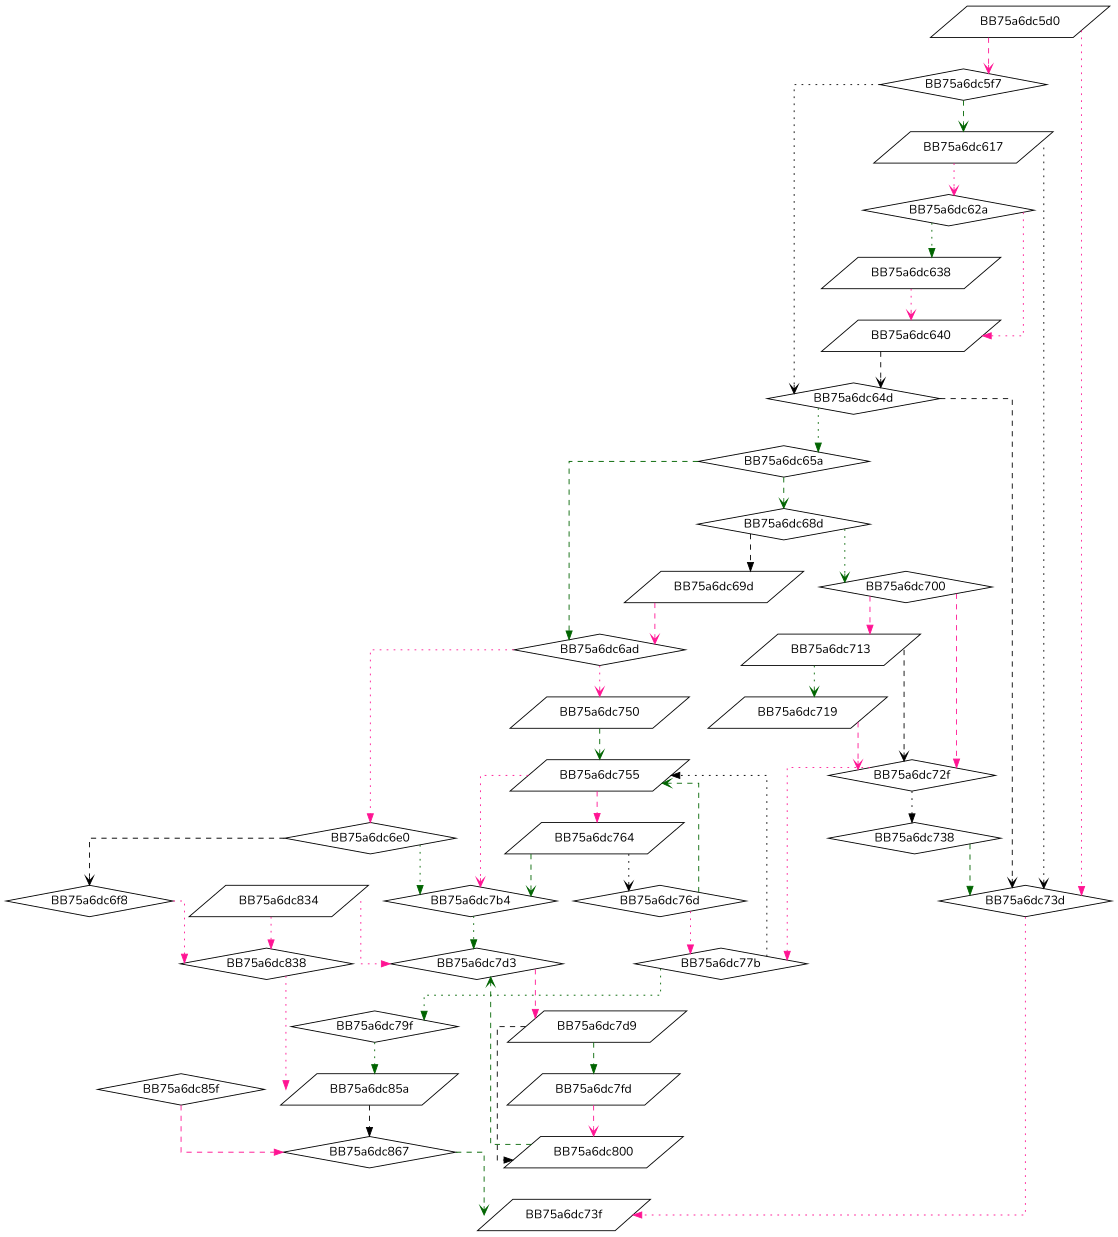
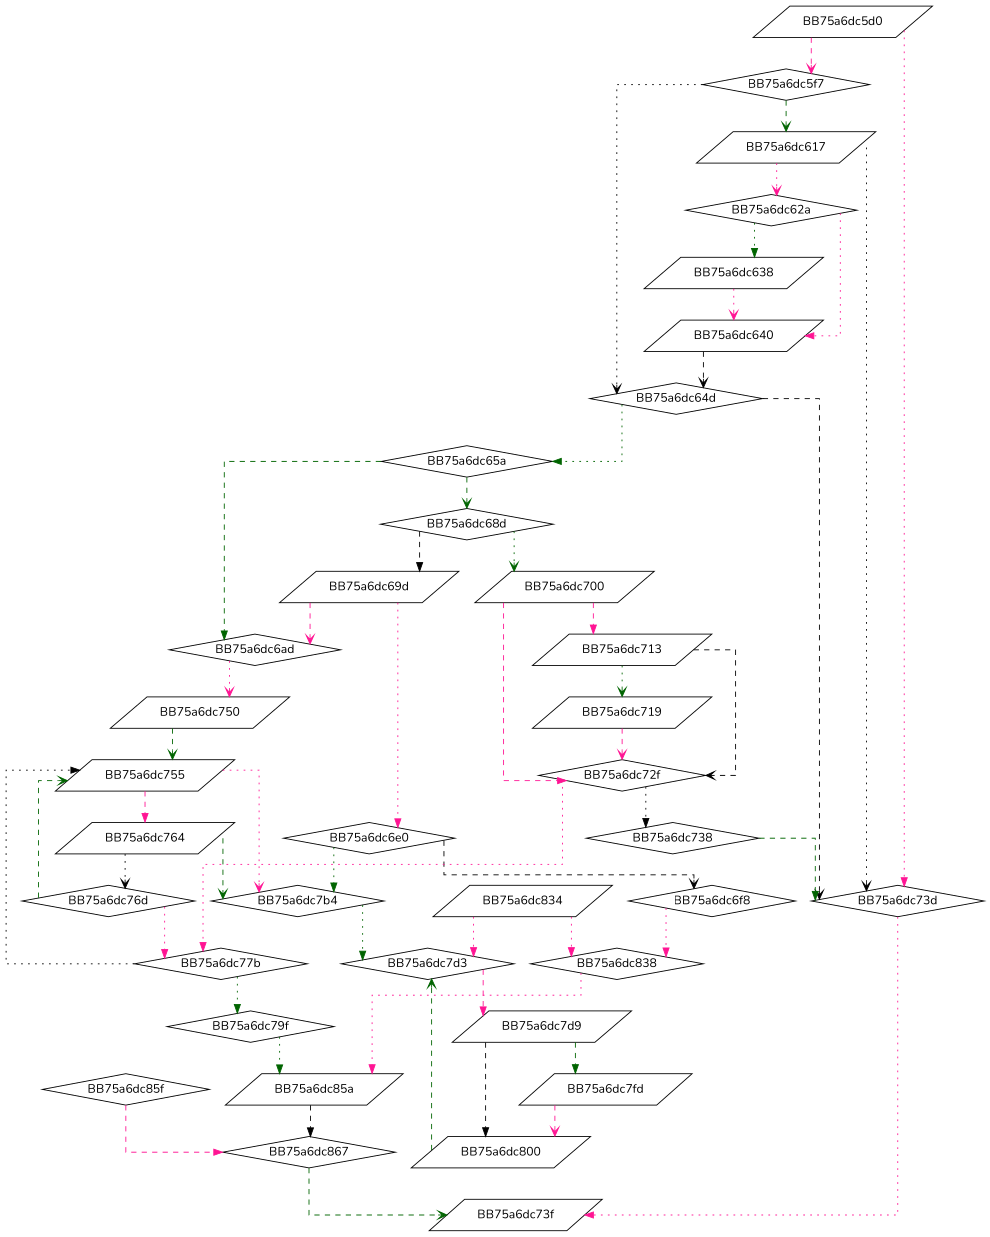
node "BB75a6dc700": shape diamond -> parallelogram
edge "BB75a6dc6ad" -> "BB75a6dc6e0": now "BB75a6dc69d" -> "BB75a6dc6e0"
